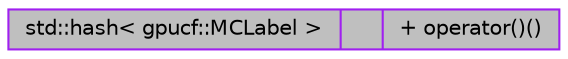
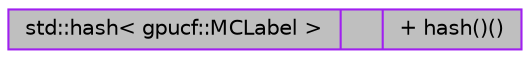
node "std::hash< gpucf::MCLabel >": text "+ operator()()" -> "+ hash()()"
